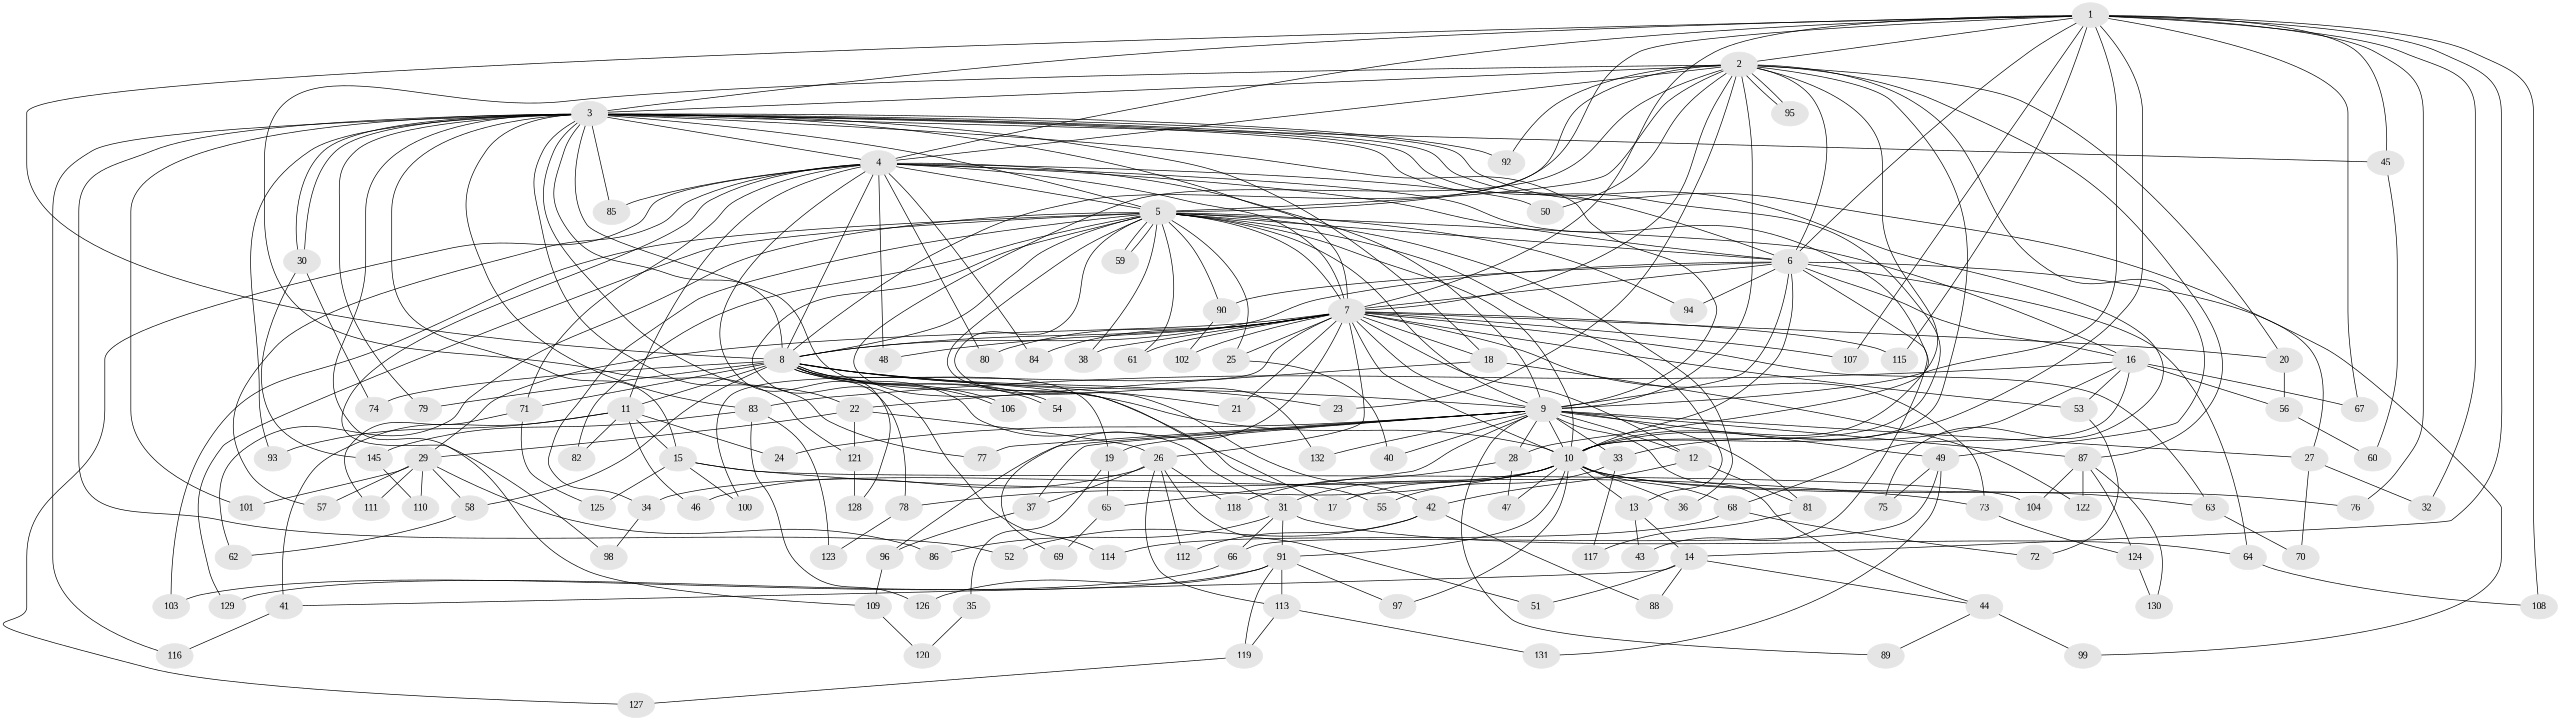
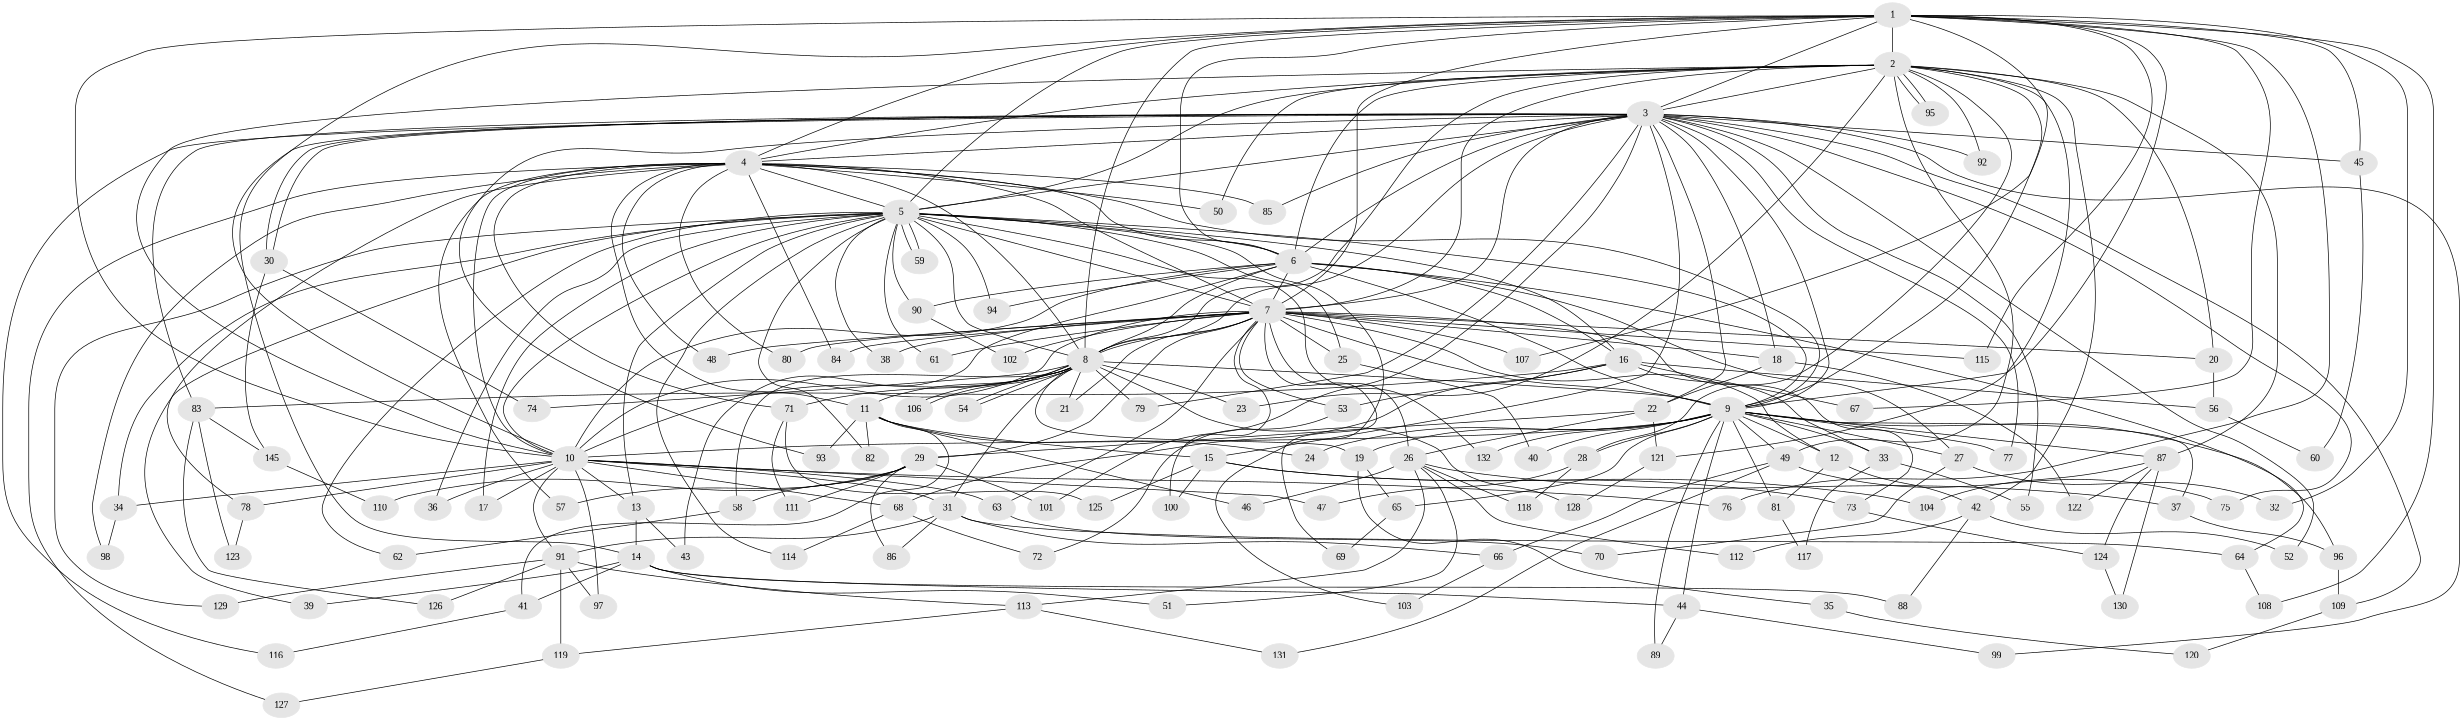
node "39": added
